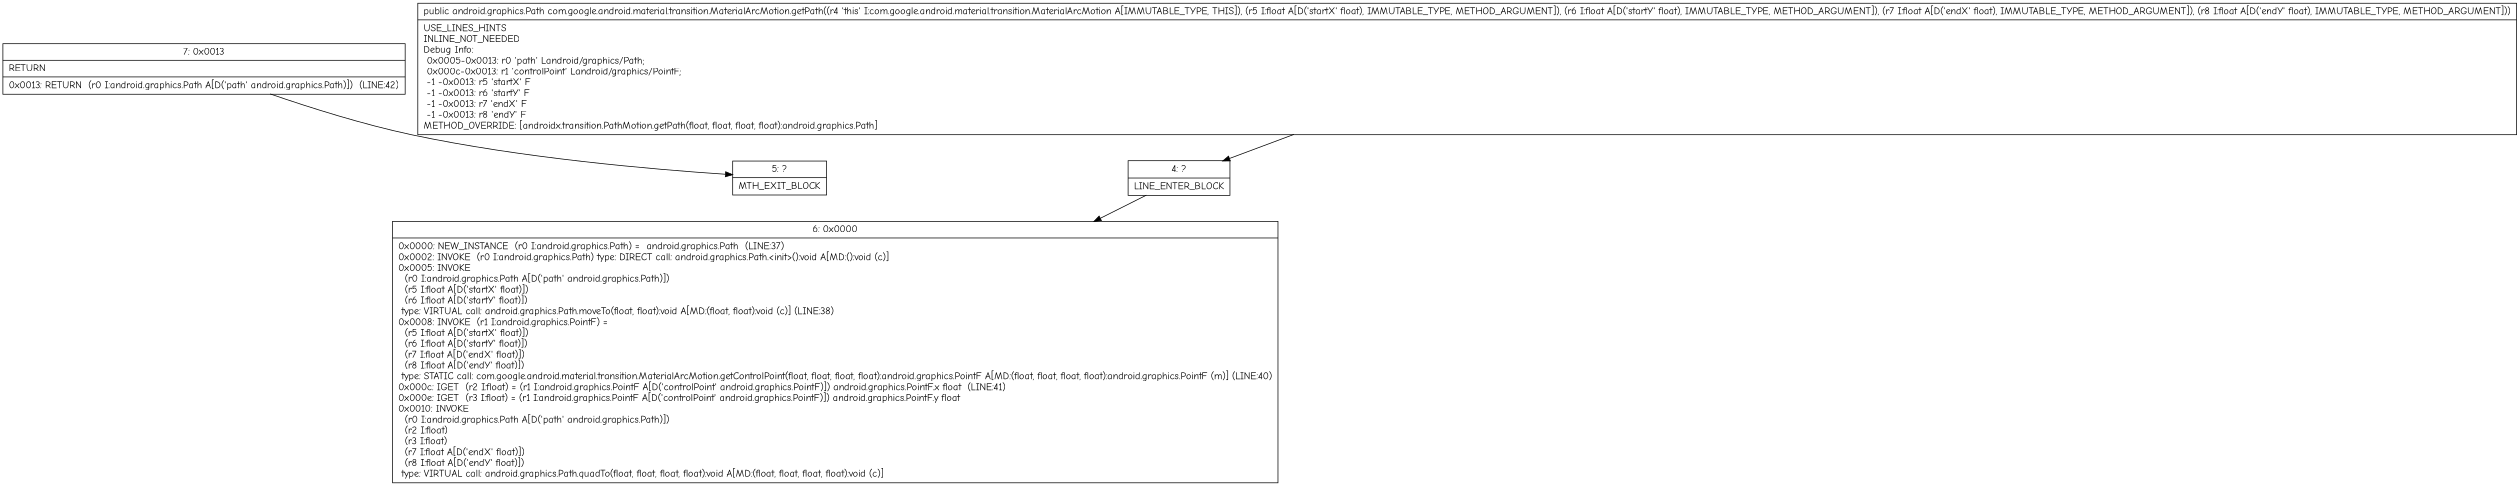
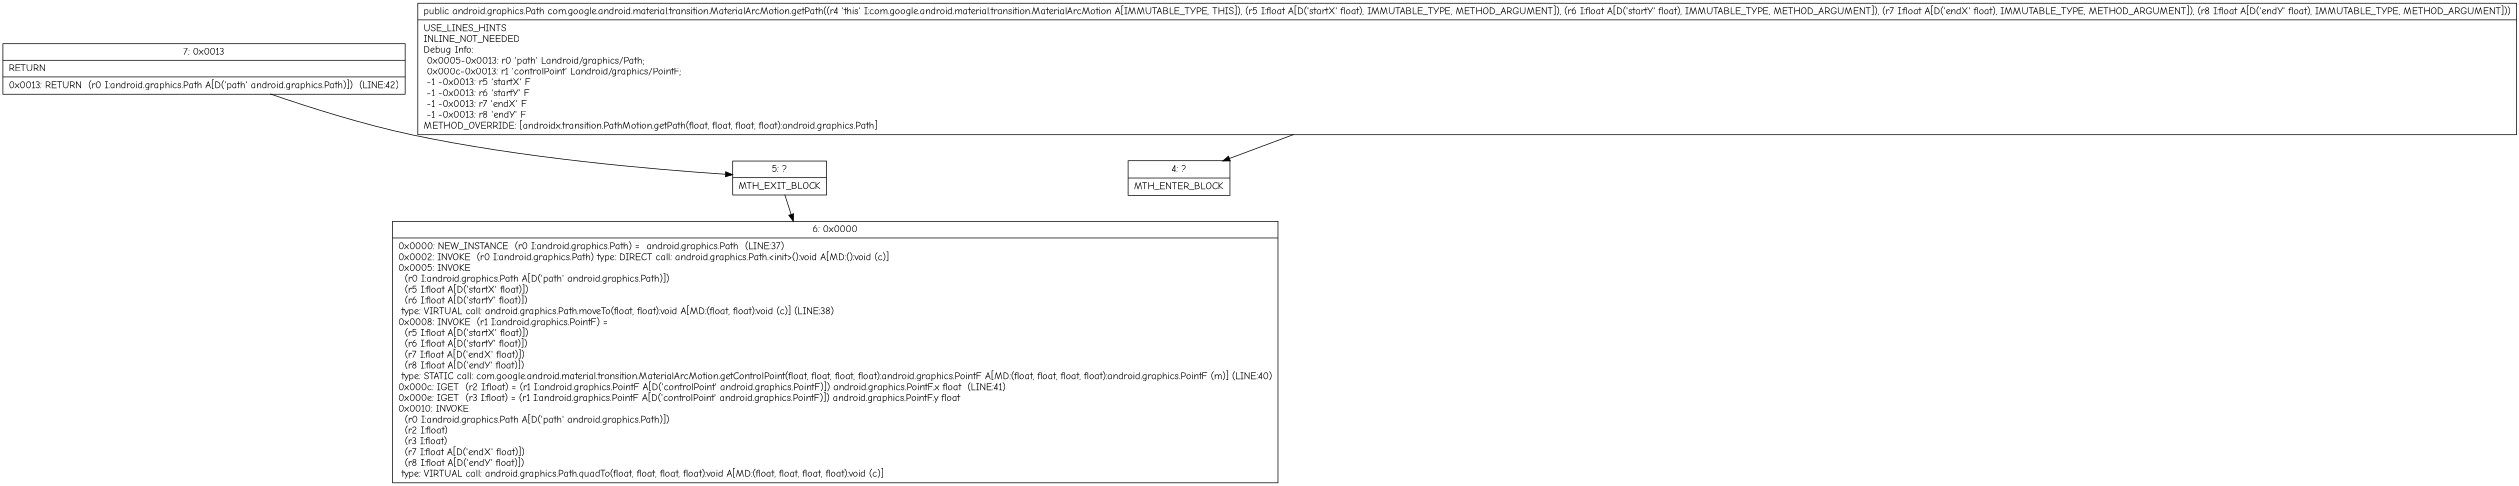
node "4: ?": text "LINE_ENTER_BLOCK" -> "MTH_ENTER_BLOCK"
edge "4: ?" -> "6: 0x0000": now "5: ?" -> "6: 0x0000"
